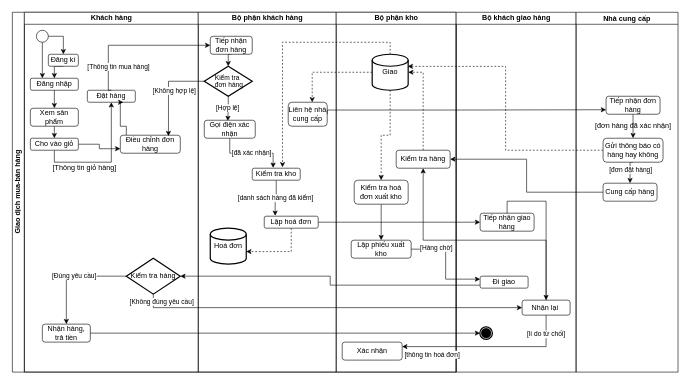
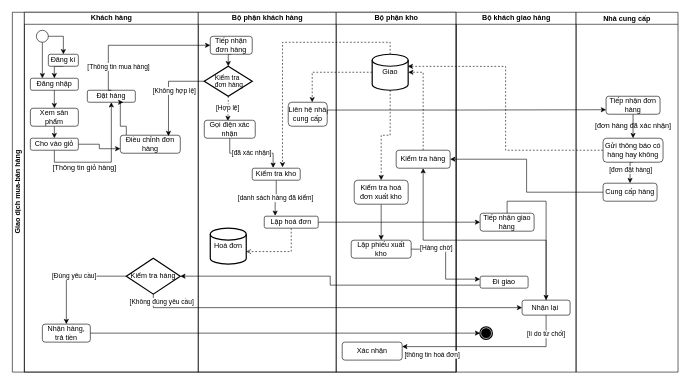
edge "Kiểm tra đơn hàng" -> "Gọi điện xác nhận": style solid -> dashed
edge "Lập hoá đơn" -> "Hoá đơn": arrowhead classic -> open
